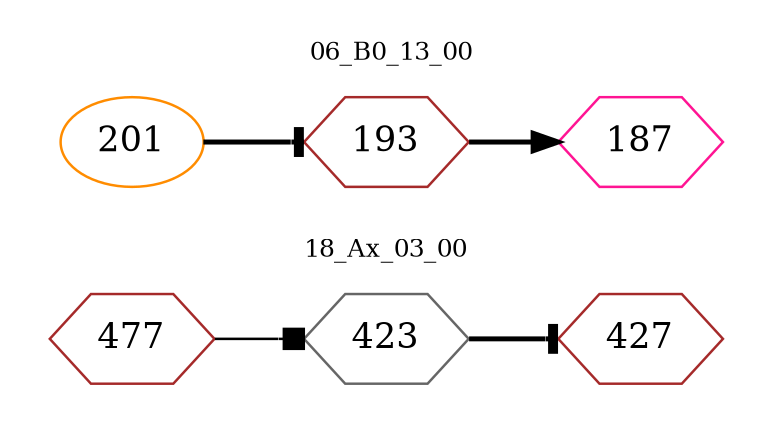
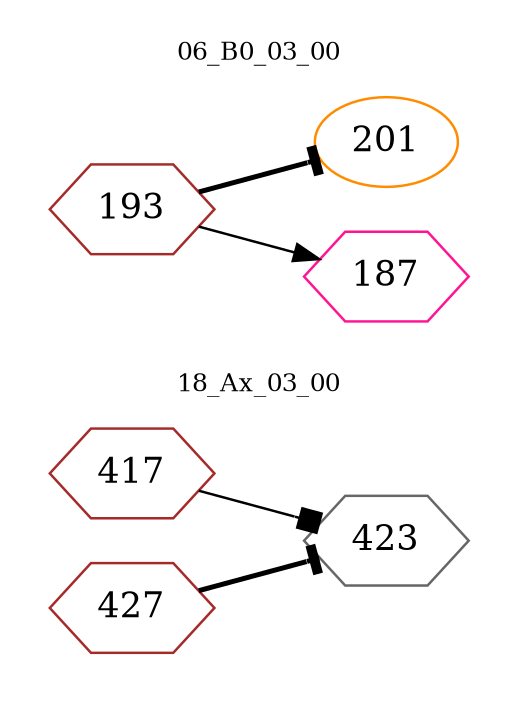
cluster "06_B0_13_00": label "06_B0_13_00" -> "06_B0_03_00"
edge "201" -> "193": reversed
edge "193" -> "187": style bold -> solid
node "477": label "477" -> "417"
edge "423" -> "427": reversed
